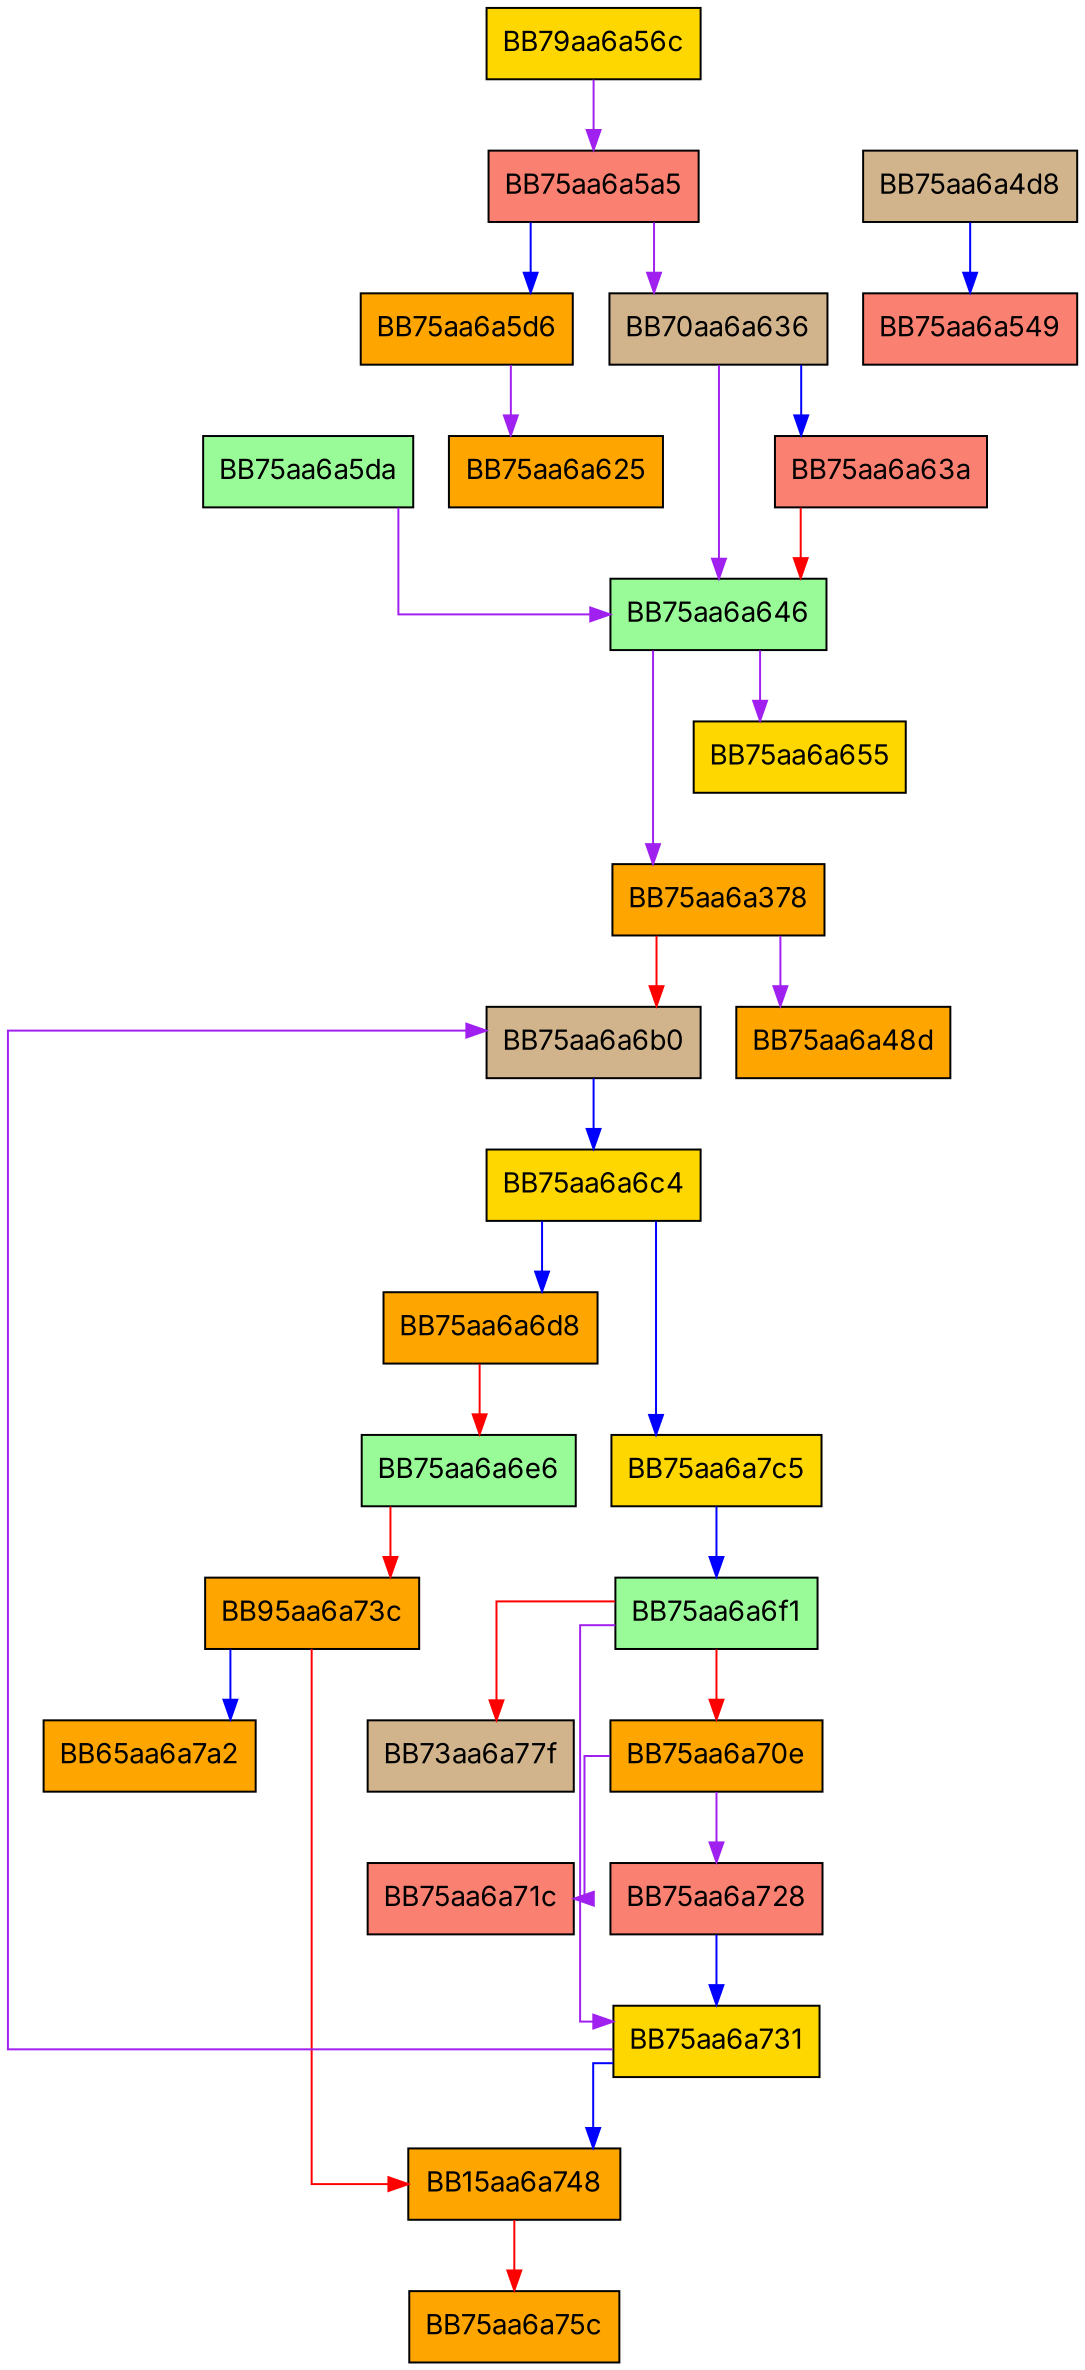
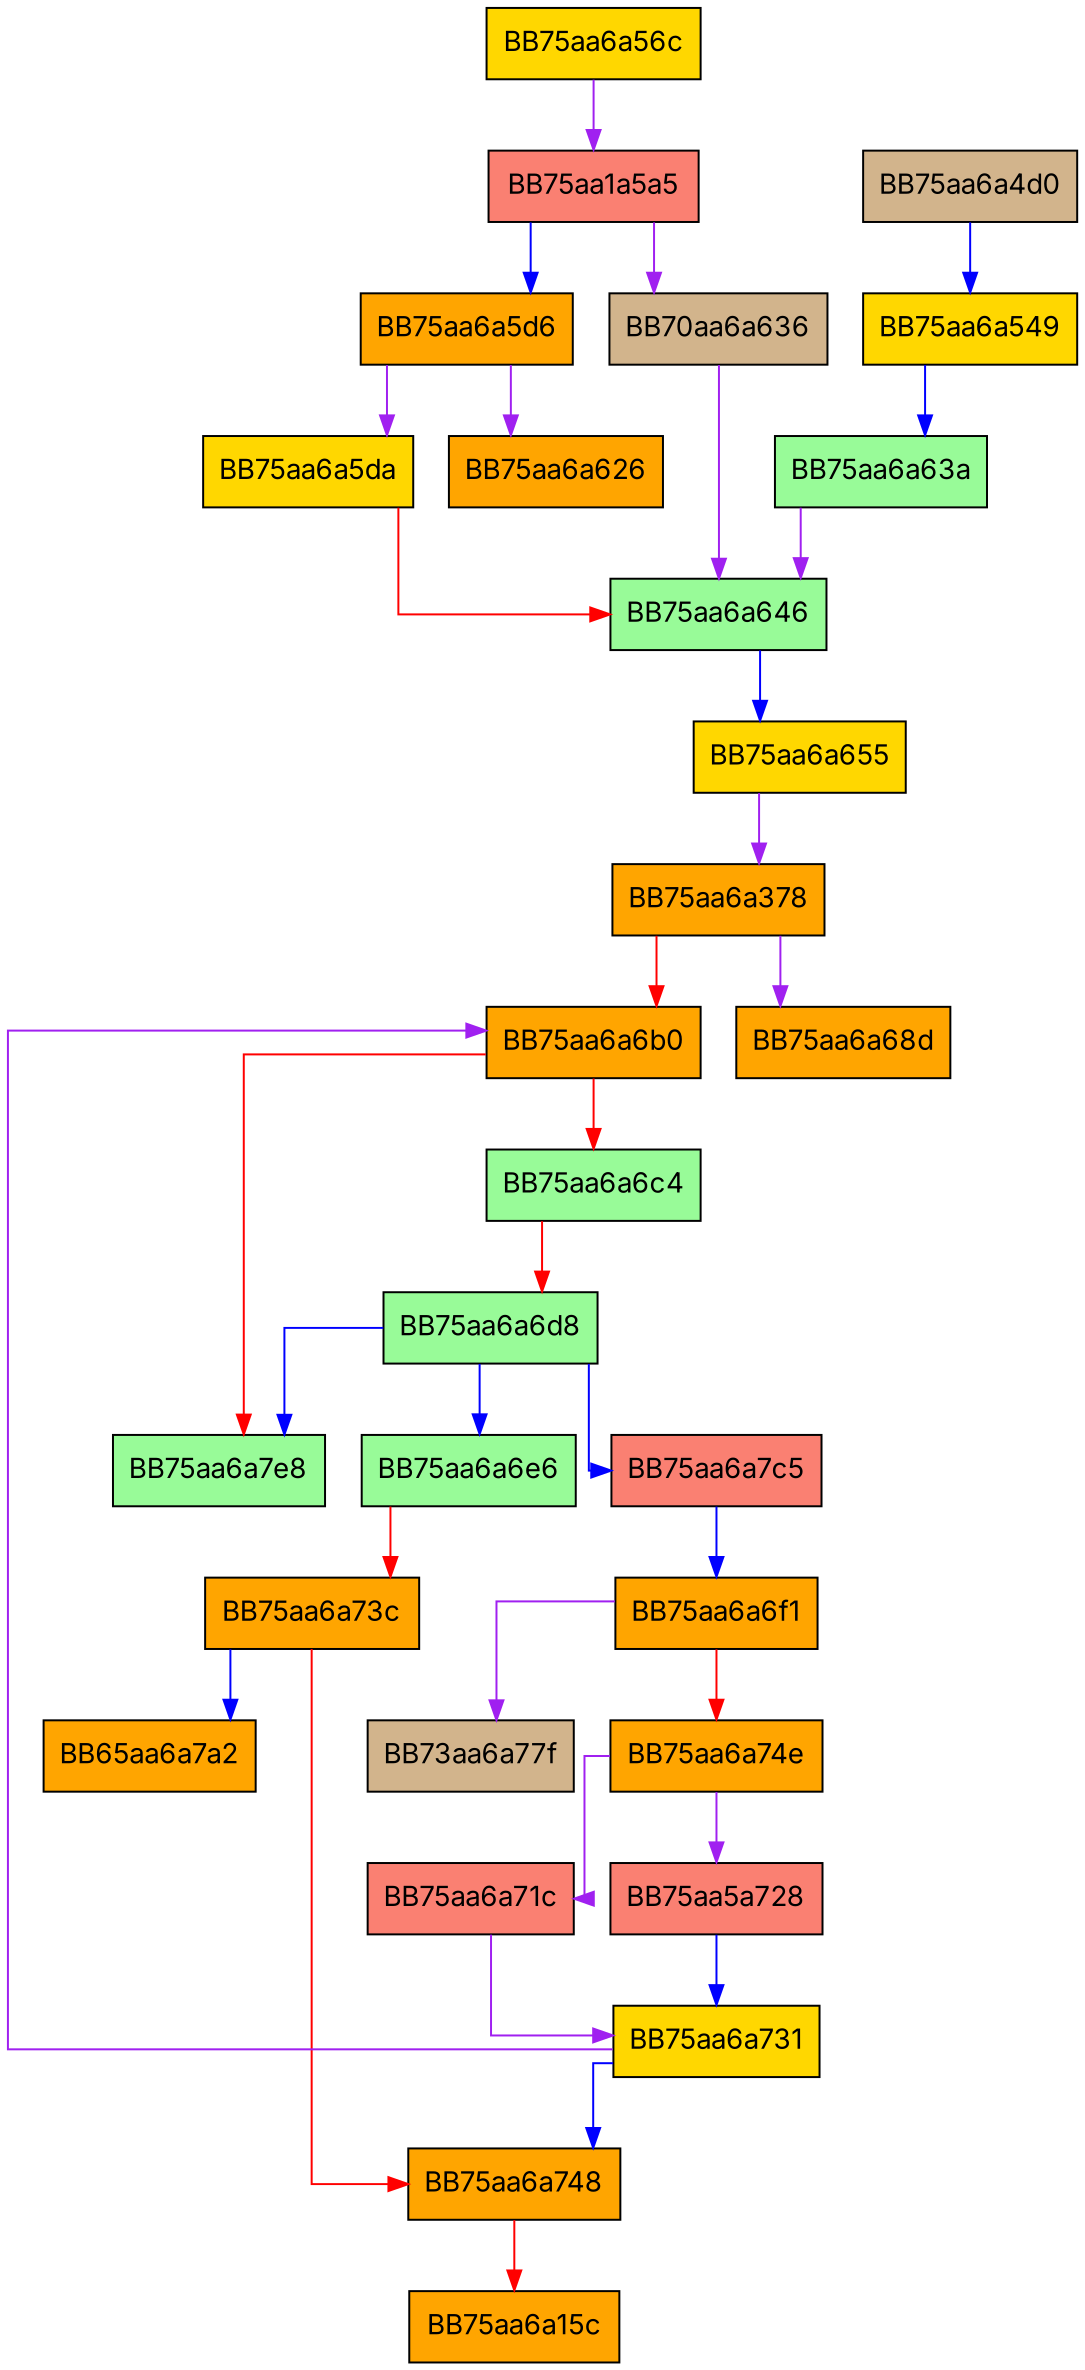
node "BB79aa6a56c": label "BB79aa6a56c" -> "BB75aa6a56c"
node "BB75aa6a5a5": label "BB75aa6a5a5" -> "BB75aa1a5a5"
node "BB75aa6a4d8": label "BB75aa6a4d8" -> "BB75aa6a4d0"
node "BB75aa6a549": fillcolor salmon -> gold
edge "BB75aa6a5d6" -> "BB75aa6a5da": added
edge "BB70aa6a636" -> "BB75aa6a63a": now "BB75aa6a549" -> "BB75aa6a63a"
node "BB75aa6a5da": fillcolor palegreen -> gold
node "BB75aa6a625": label "BB75aa6a625" -> "BB75aa6a626"
node "BB75aa6a63a": fillcolor salmon -> palegreen
edge "BB75aa6a63a" -> "BB75aa6a646": color red -> purple
edge "BB75aa6a5da" -> "BB75aa6a646": color purple -> red
edge "BB75aa6a646" -> "BB75aa6a655": color purple -> blue
edge "BB75aa6a646" -> "BB75aa6a378": now "BB75aa6a655" -> "BB75aa6a378"
node "BB75aa6a6b0": fillcolor tan -> orange
node "BB75aa6a48d": label "BB75aa6a48d" -> "BB75aa6a68d"
edge "BB75aa6a6b0" -> "BB75aa6a6c4": color blue -> red
node "BB75aa6a6c4": fillcolor gold -> palegreen
edge "BB75aa6a6c4" -> "BB75aa6a6d8": color blue -> red
edge "BB75aa6a6c4" -> "BB75aa6a7c5": now "BB75aa6a6d8" -> "BB75aa6a7c5"
node "BB75aa6a6d8": fillcolor orange -> palegreen
edge "BB75aa6a6d8" -> "BB75aa6a6e6": color red -> blue
node "BB75aa6a7e8": added
node "BB75aa6a7c5": fillcolor gold -> salmon
edge "BB75aa6a6f1" -> "BB73aa6a77f": color red -> purple
node "BB95aa6a73c": label "BB95aa6a73c" -> "BB75aa6a73c"
node "BB75aa6a6f1": fillcolor palegreen -> orange
edge "BB75aa6a6f1" -> "BB75aa6a731": now "BB75aa6a71c" -> "BB75aa6a731"
node "BB75aa6a70e": label "BB75aa6a70e" -> "BB75aa6a74e"
node "BB75aa6a728": label "BB75aa6a728" -> "BB75aa5a728"
node "BB15aa6a748": label "BB15aa6a748" -> "BB75aa6a748"
node "BB75aa6a75c": label "BB75aa6a75c" -> "BB75aa6a15c"
